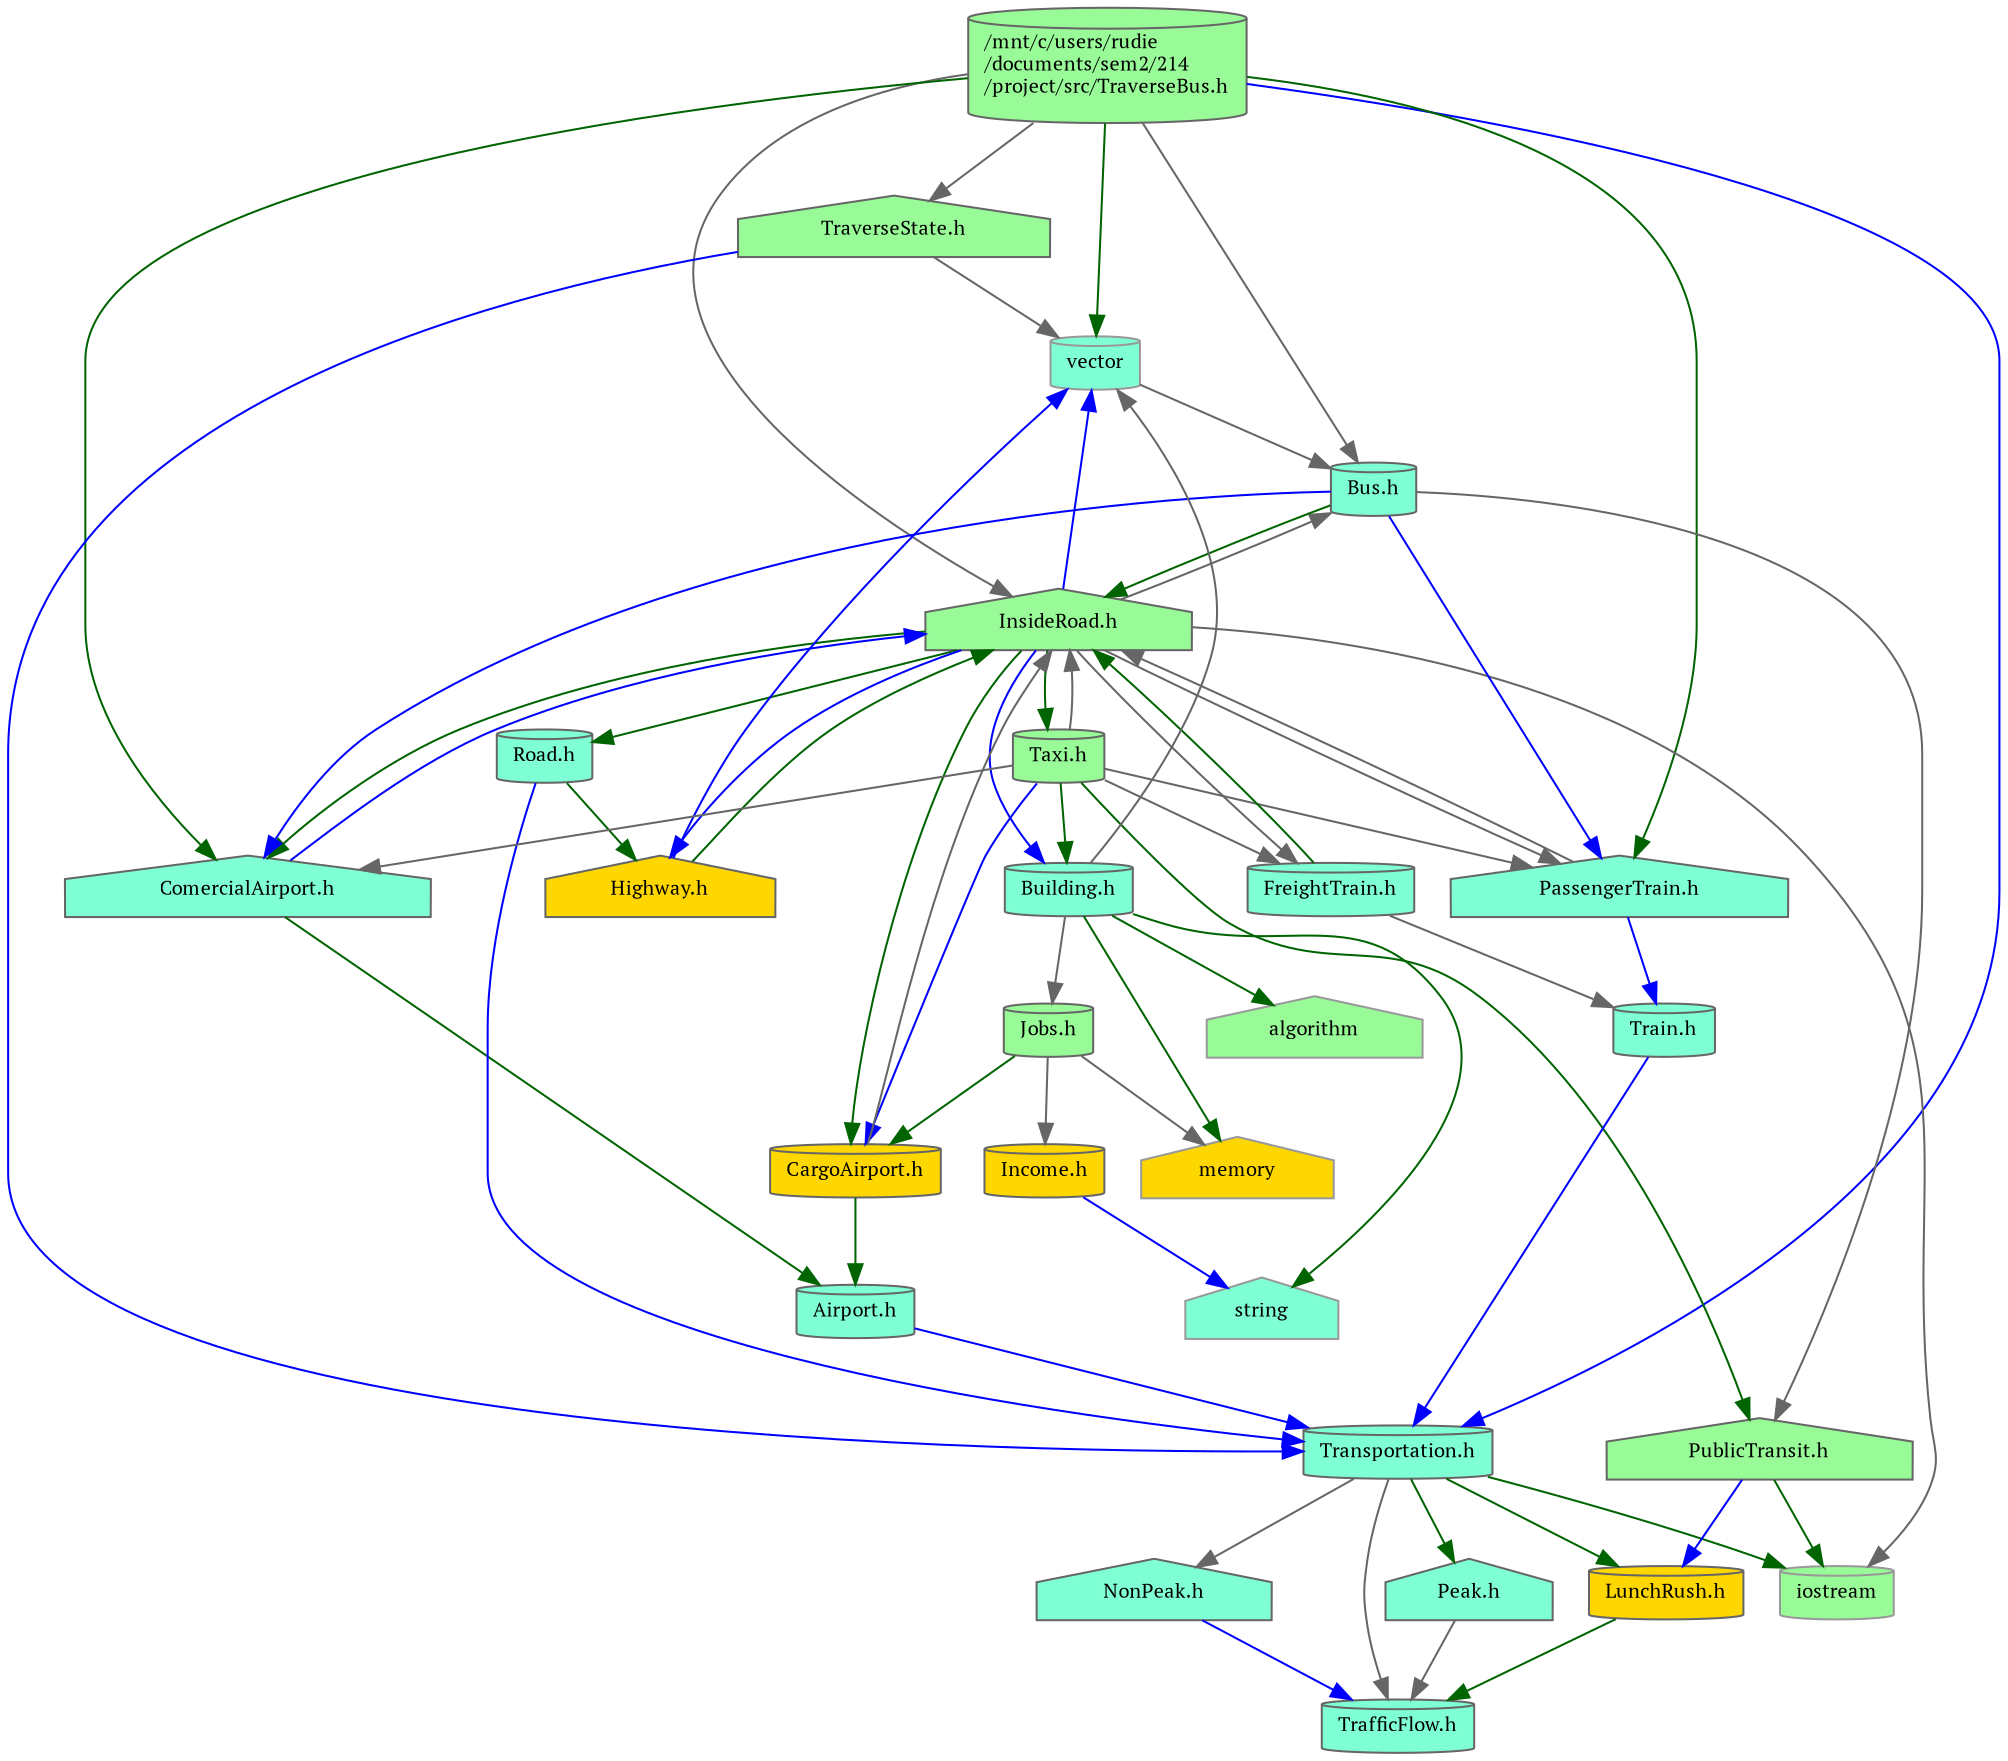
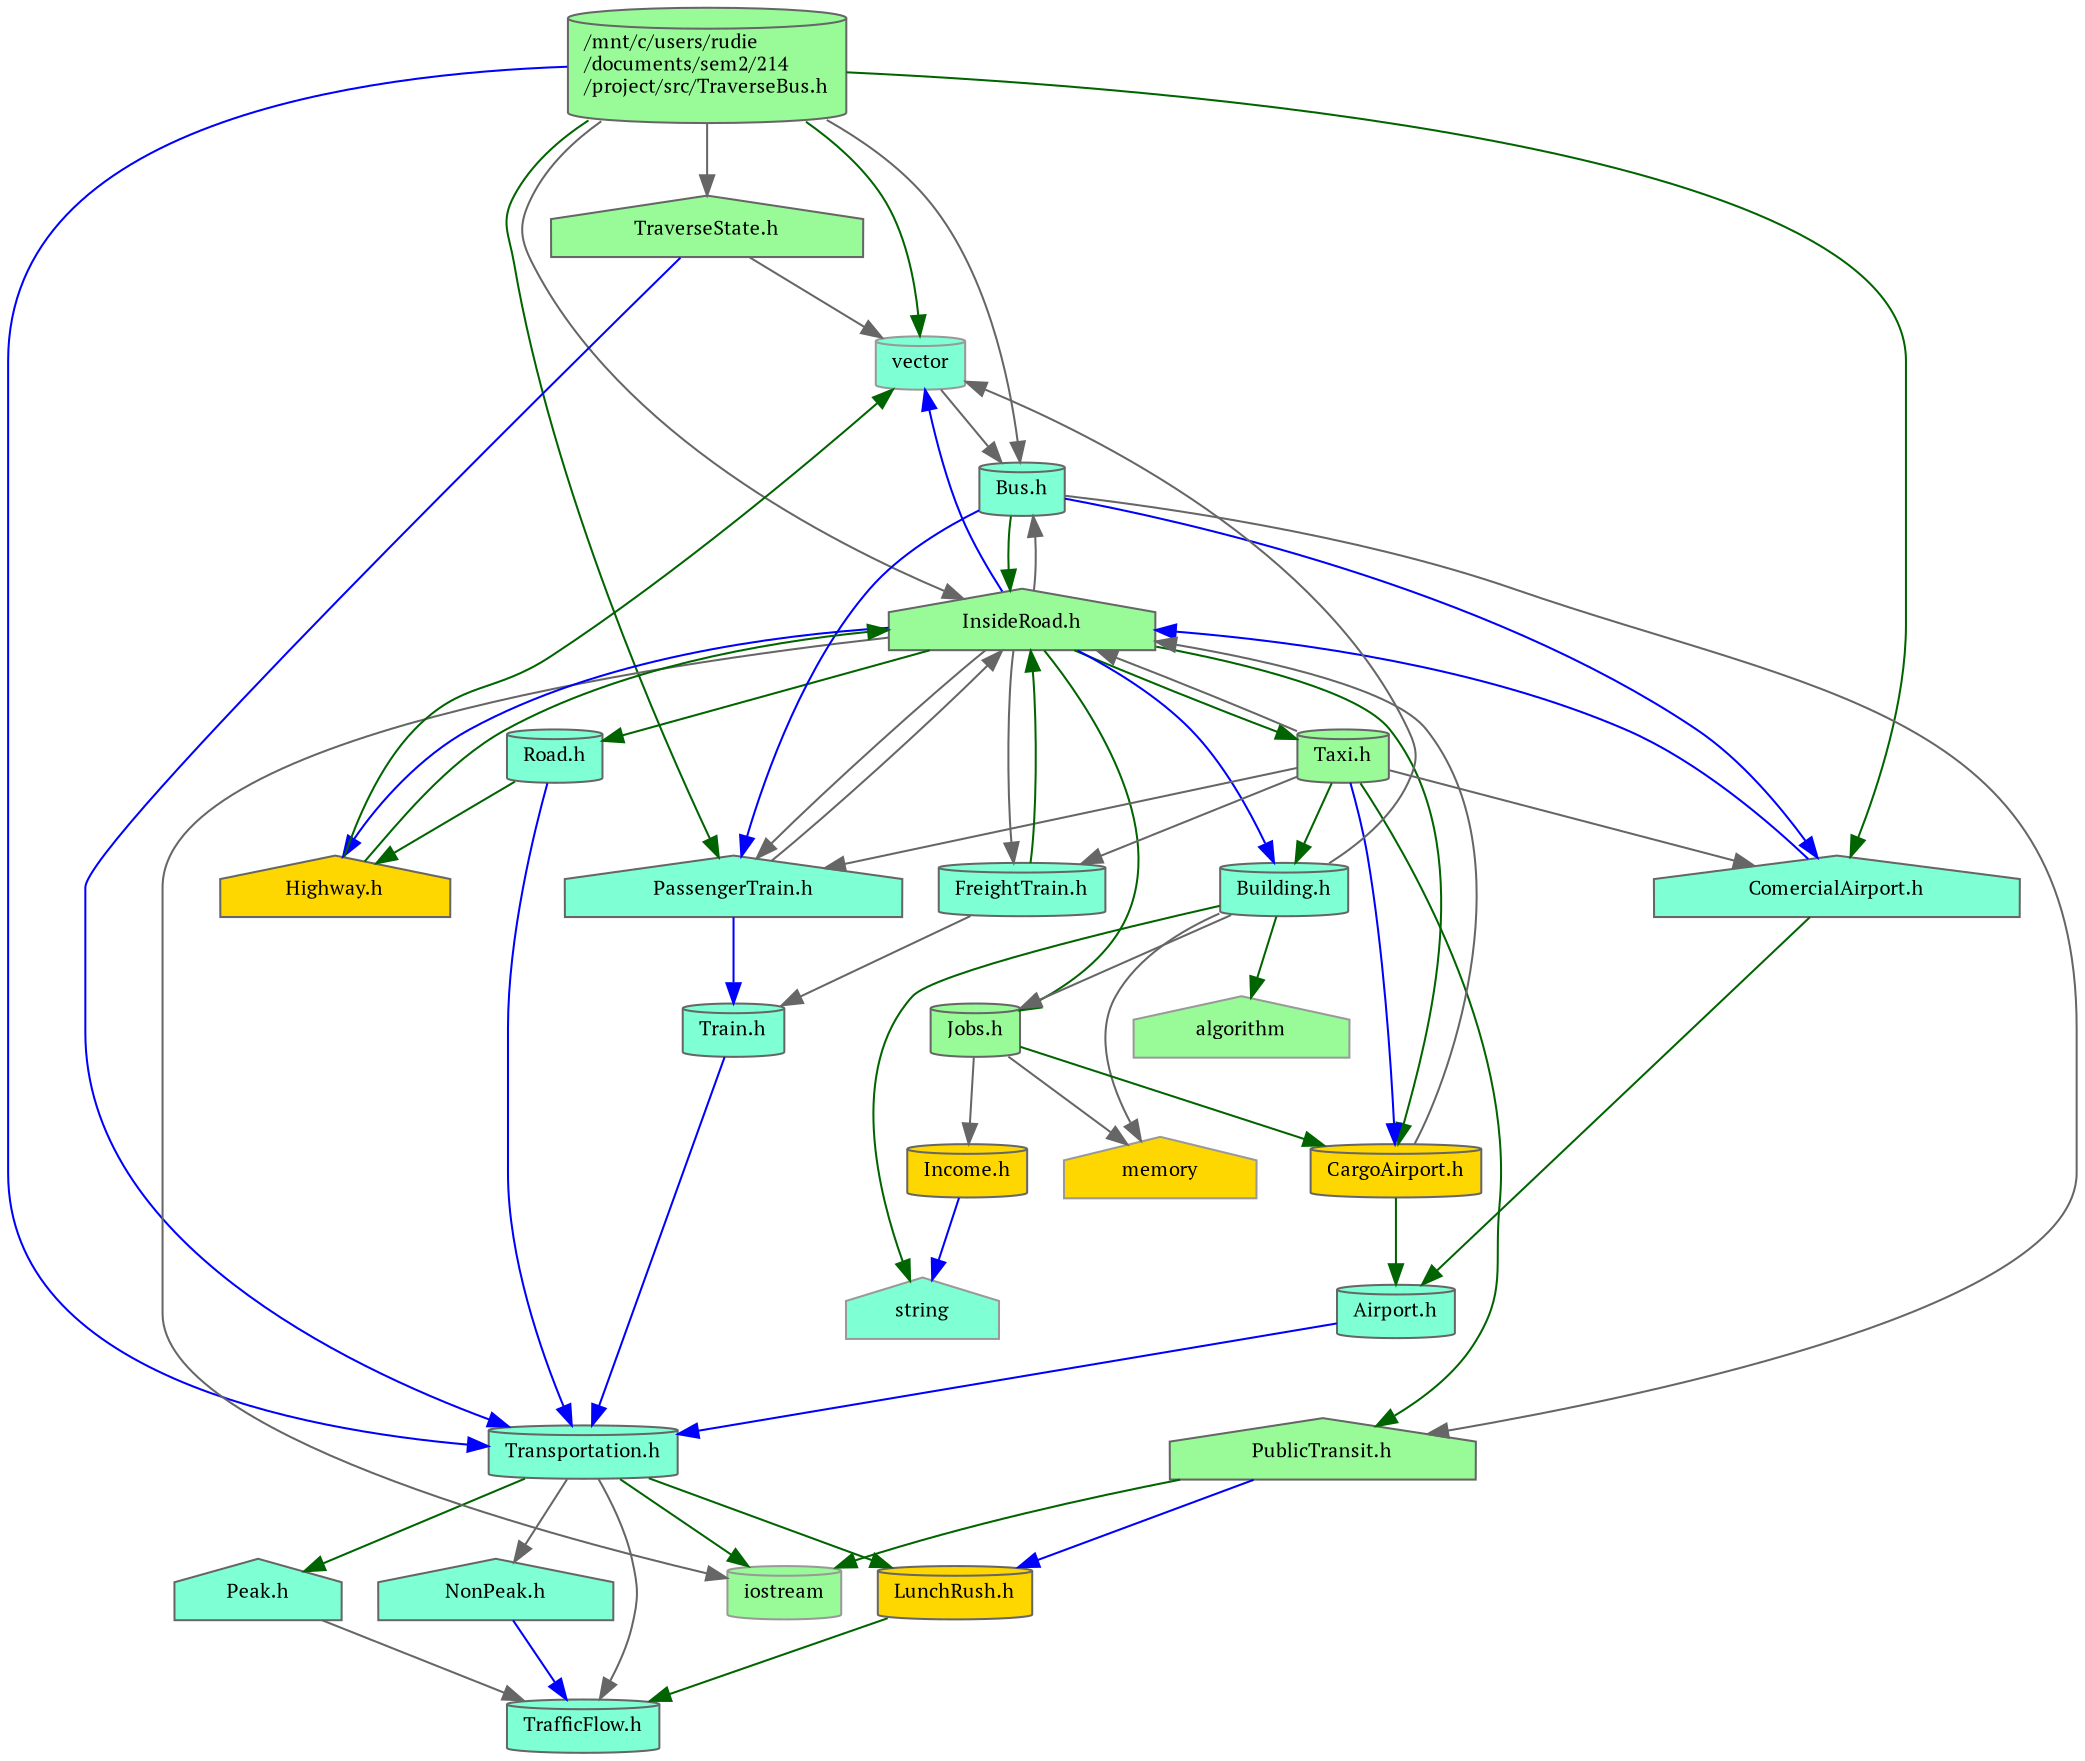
edge "Highway.h" -> "vector": color blue -> darkgreen
edge "InsideRoad.h" -> "ComercialAirport.h": now "InsideRoad.h" -> "Jobs.h"
edge "Building.h" -> "memory": color darkgreen -> gray40
